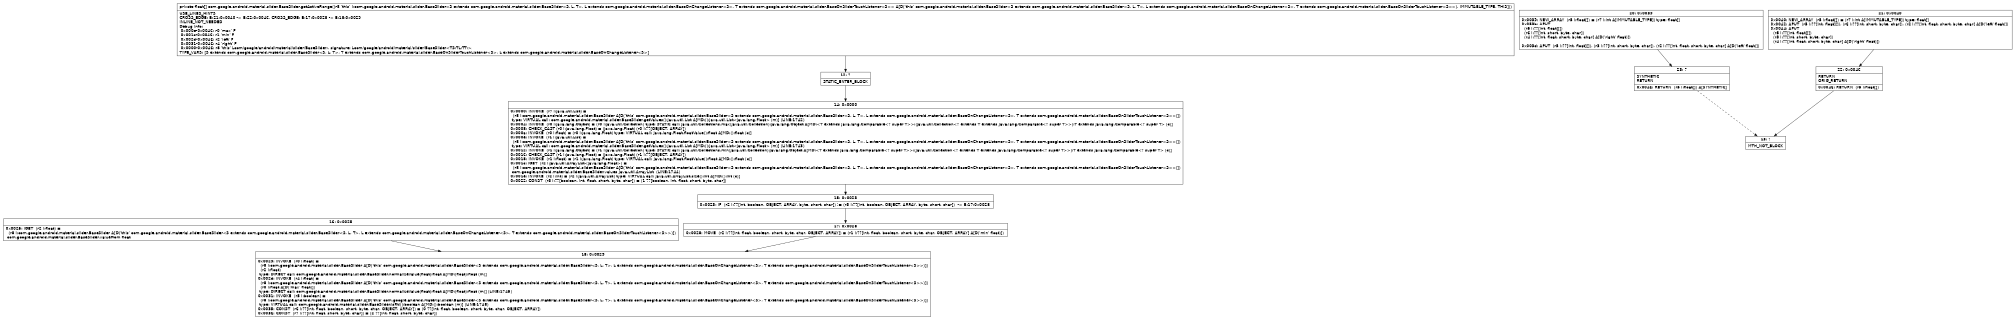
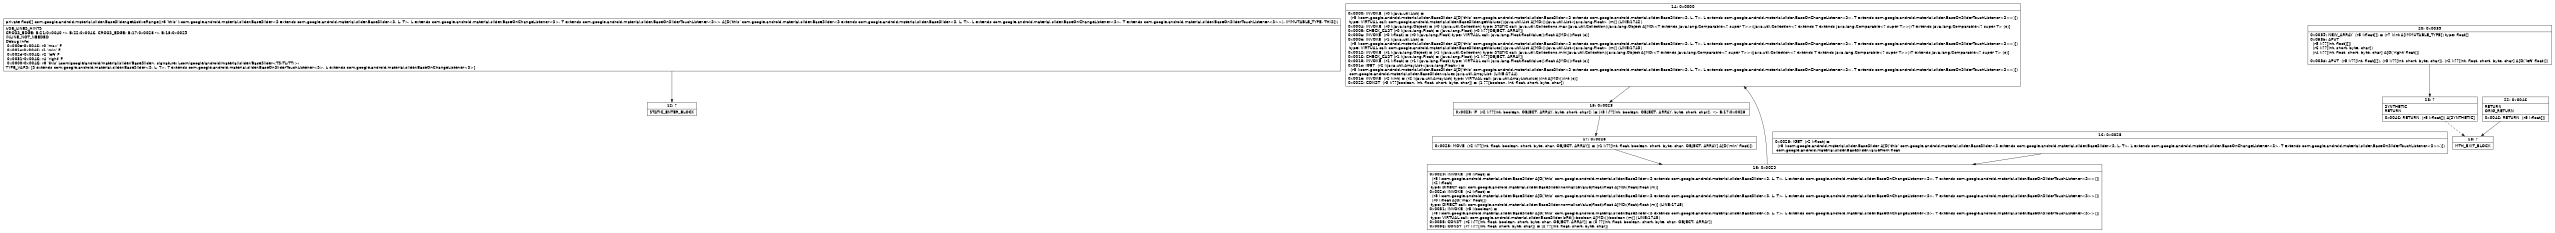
node "21: 0x0040": removed
edge "12: ?" -> "14: 0x0000": now "18: 0x0029" -> "14: 0x0000"
node "14: 0x0000": text "0x0000: INVOKE  (r7 I:java.util.List) =" -> "0x0000: INVOKE  (r0 I:java.util.List) ="
node "13: ?": text "MTH_NOT_BLOCK" -> "MTH_EXIT_BLOCK"
